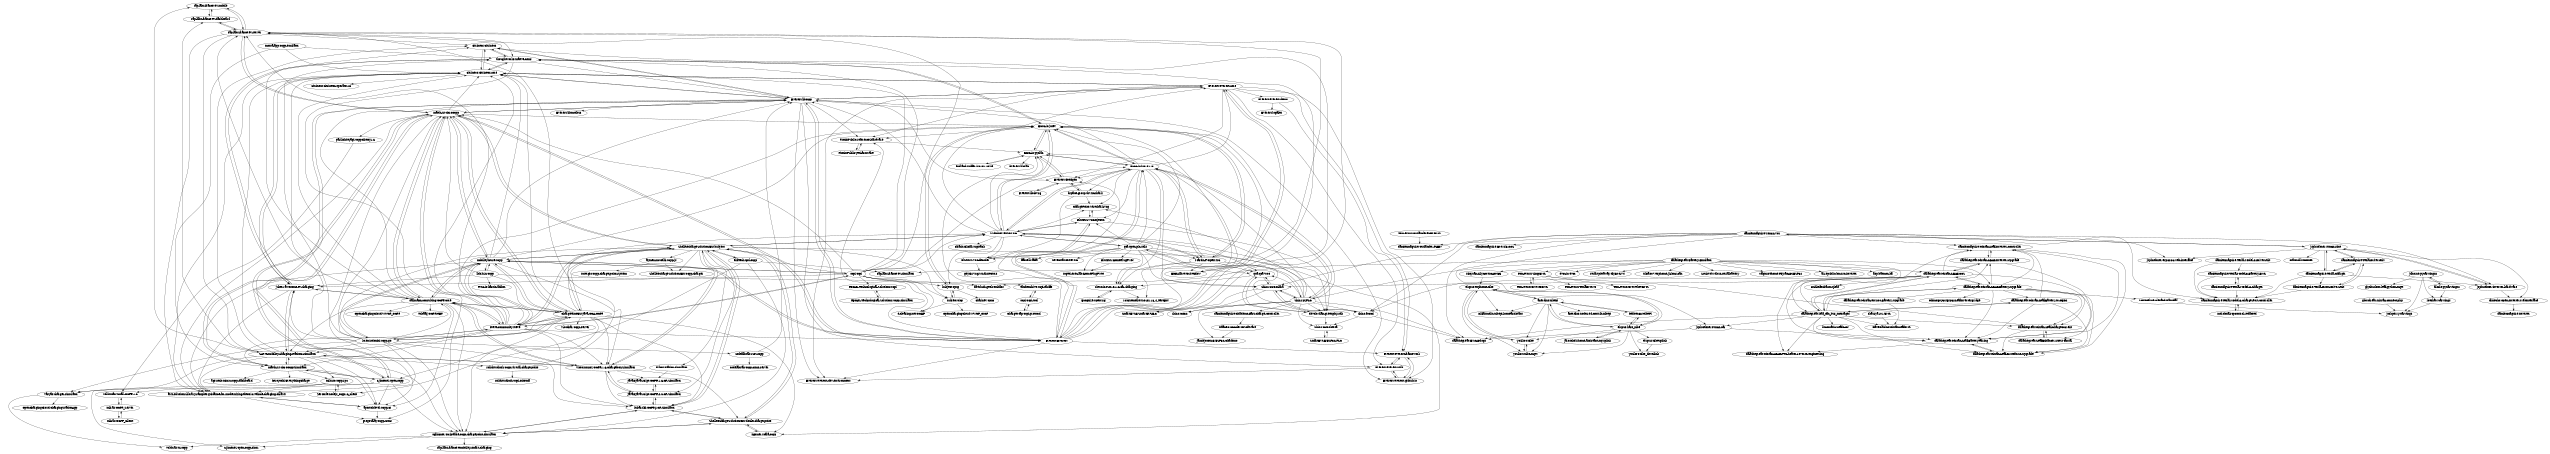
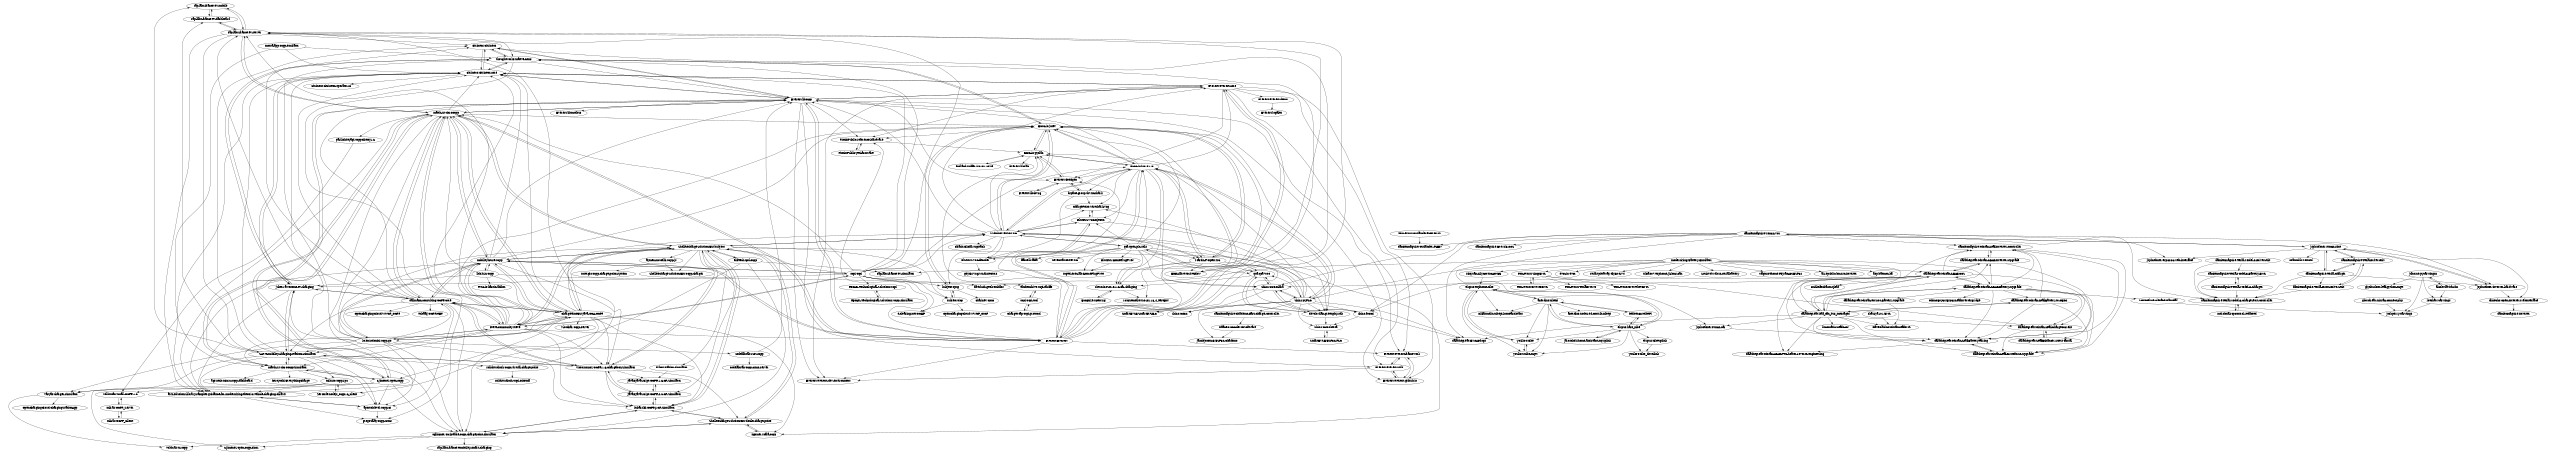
edge "EVerest/everest-demo" -> "EVerest/everest-framework": now "EVerest/libocpp" -> "EVerest/everest-framework"
node "dalathegreat/Battery-Emulator": label "dalathegreat/Battery-Emulator" -> "modernizing/Battery-Emulator"
node "osannolik/IHomer": label "osannolik/IHomer" -> "osannolik/MotCtrl"
node "filcole/pycarwings2": label "filcole/pycarwings2" -> "filcole/davidusb2"
edge "jsphuebner/stm32-car" -> "dalathegreat/EV-CANlogs": removed
